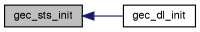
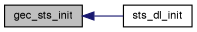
node "gec_dl_init": label "gec_dl_init" -> "sts_dl_init"
